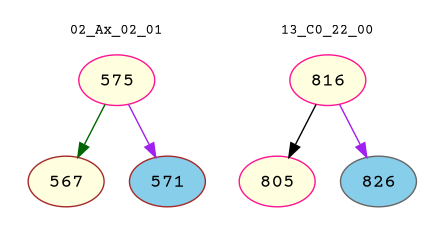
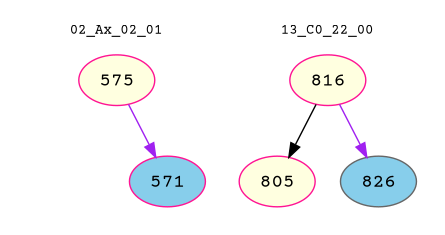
node "567": removed
node "571": color brown -> deeppink
